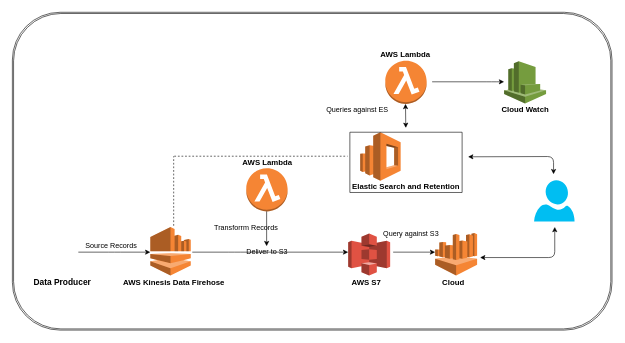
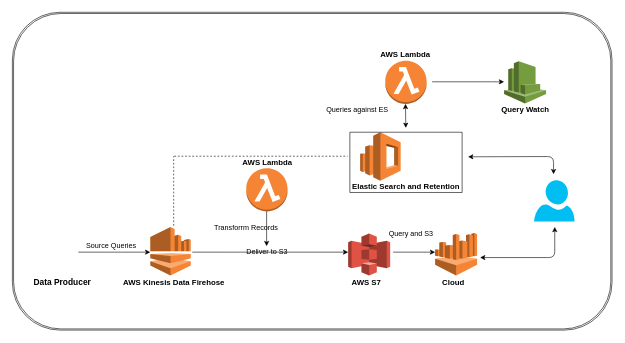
node "Cloud Watch": label "Cloud Watch" -> "Query Watch"
node "Query against S3": label "Query against S3" -> "Query and S3"
node "Source Records": label "Source Records" -> "Source Queries"
